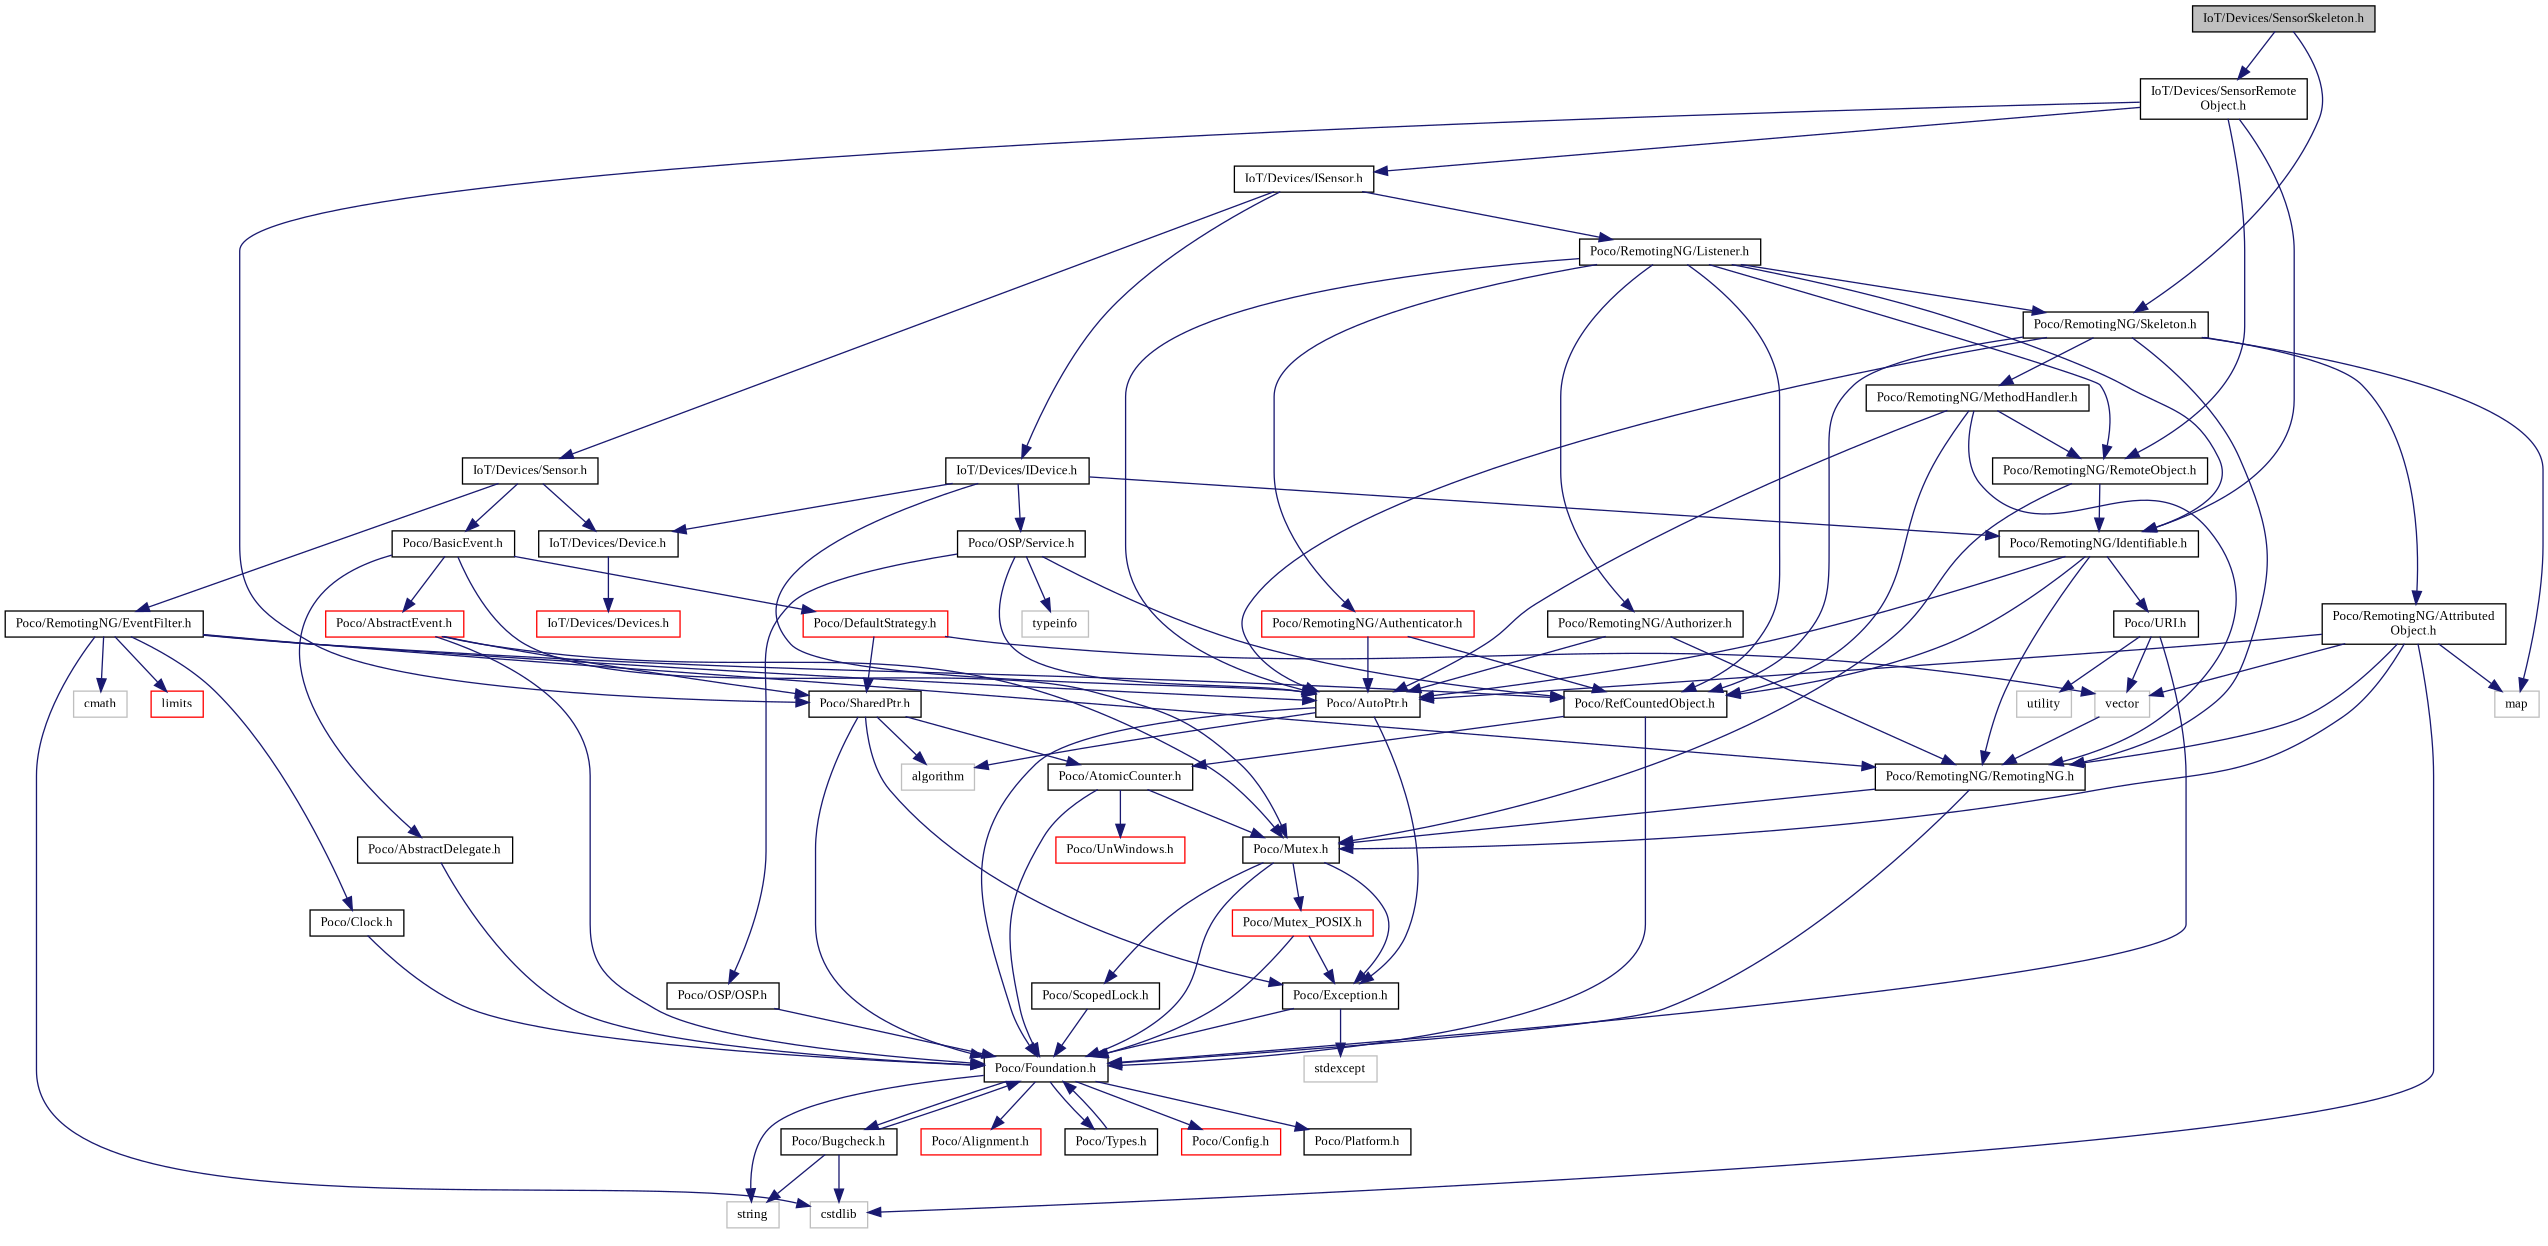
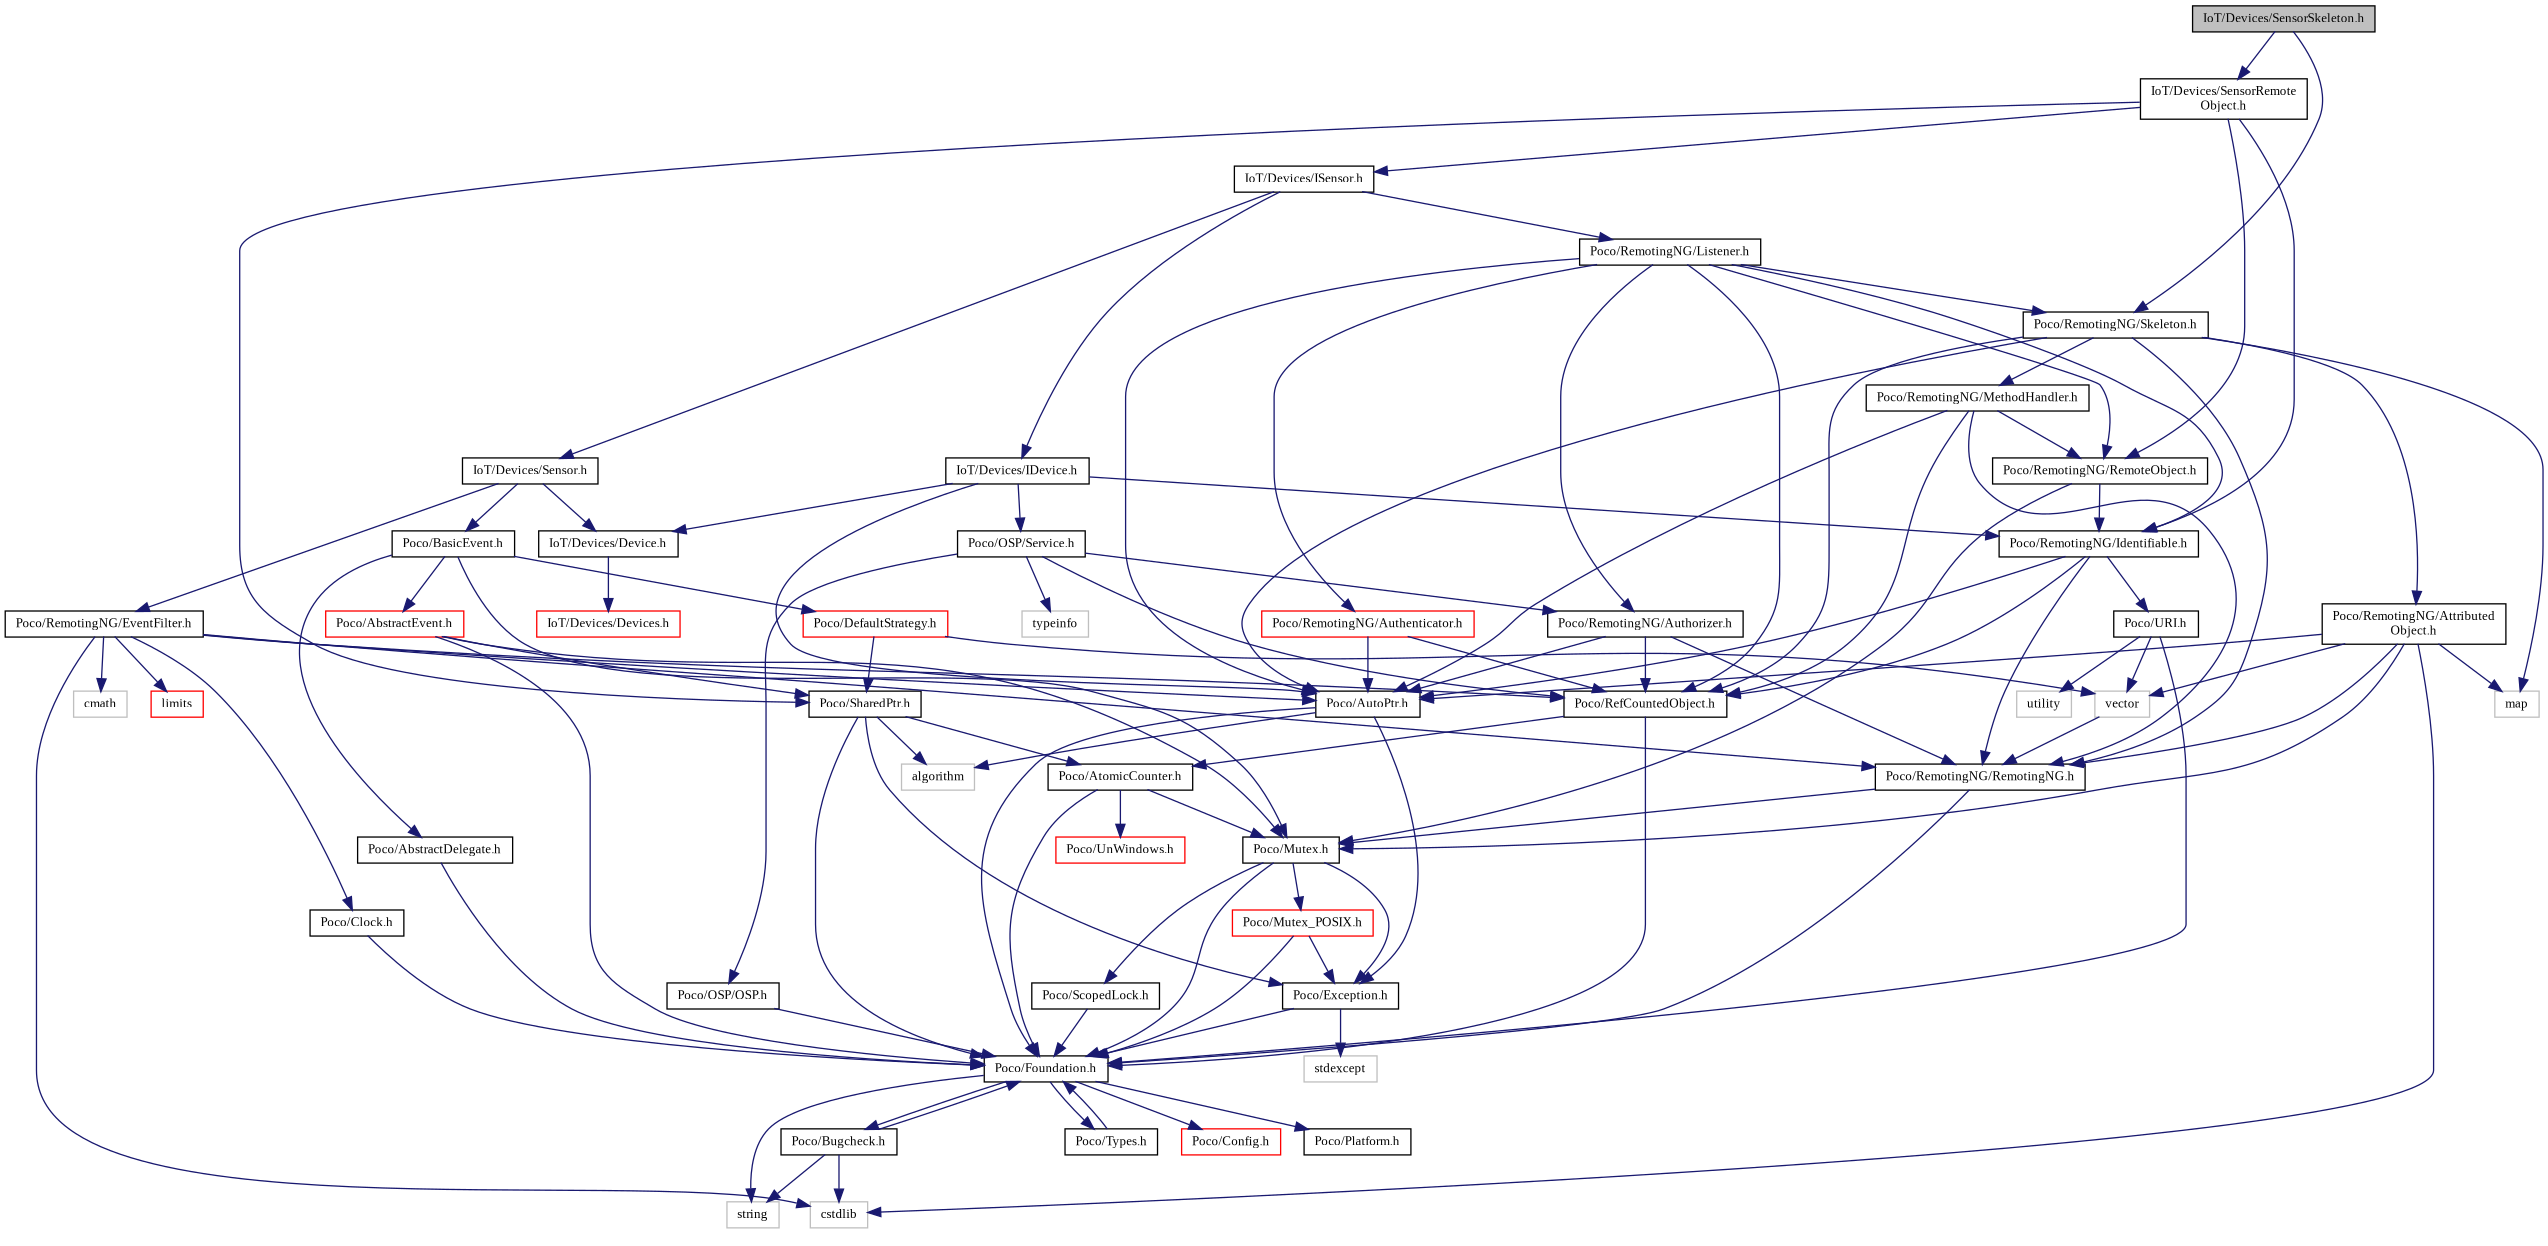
edge "Poco/RemotingNG/Authorizer.h" -> "Poco/RefCountedObject.h": added
edge "Poco/OSP/Service.h" -> "Poco/AutoPtr.h": now "Poco/OSP/Service.h" -> "Poco/RemotingNG/Authorizer.h"
node "Poco/Alignment.h": removed
